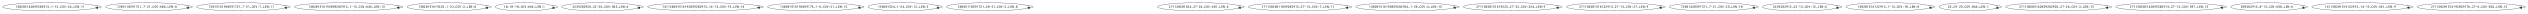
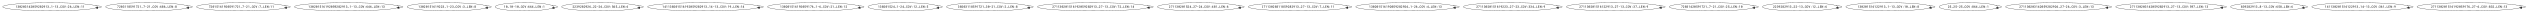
node "271130201516192059282913_27-13_COV:72_LEN:14": added
